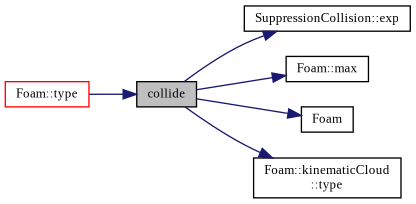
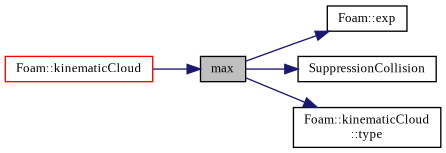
node "SuppressionCollision::exp": label "SuppressionCollision::exp" -> "Foam::exp"
node "Foam::max": removed
node "Foam::type": label "Foam::type" -> "Foam::kinematicCloud"
node "collide": label "collide" -> "max"
node "Foam": label "Foam" -> "SuppressionCollision"
